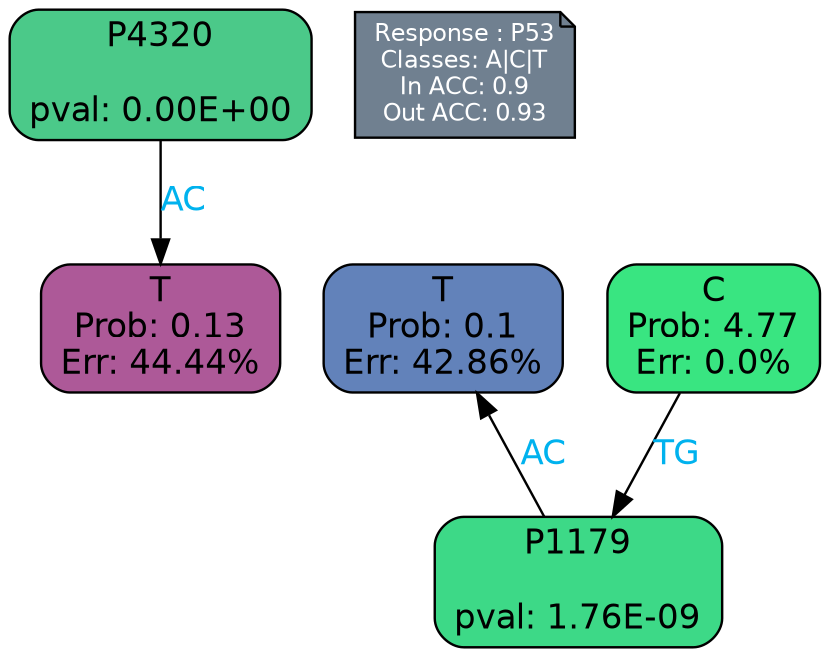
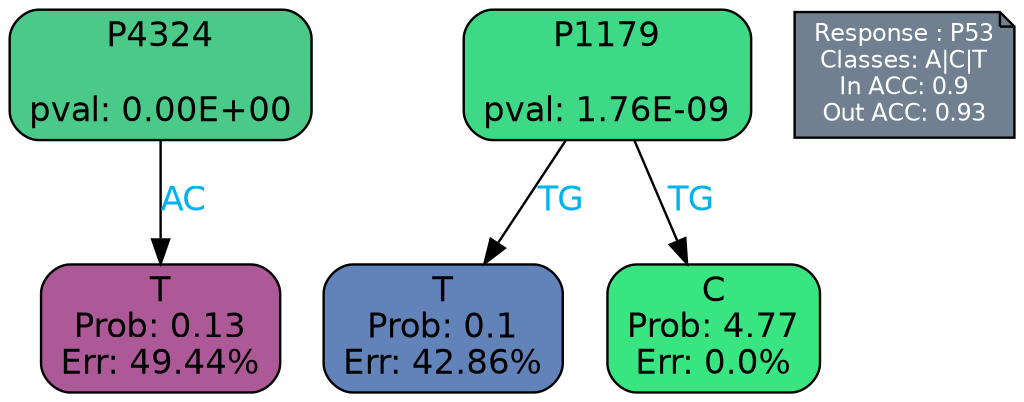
node "P4320 pval: 0.00E+00": label "P4320 pval: 0.00E+00" -> "P4324 pval: 0.00E+00"
node "T Prob: 0.13 Err: 44.44%": label "T Prob: 0.13 Err: 44.44%" -> "T Prob: 0.13 Err: 49.44%"
edge "C Prob: 4.77 Err: 0.0%" -> "P1179 pval: 1.76E-09": reversed
edge "P1179 pval: 1.76E-09" -> "T Prob: 0.1 Err: 42.86%": label "AC" -> "TG"
